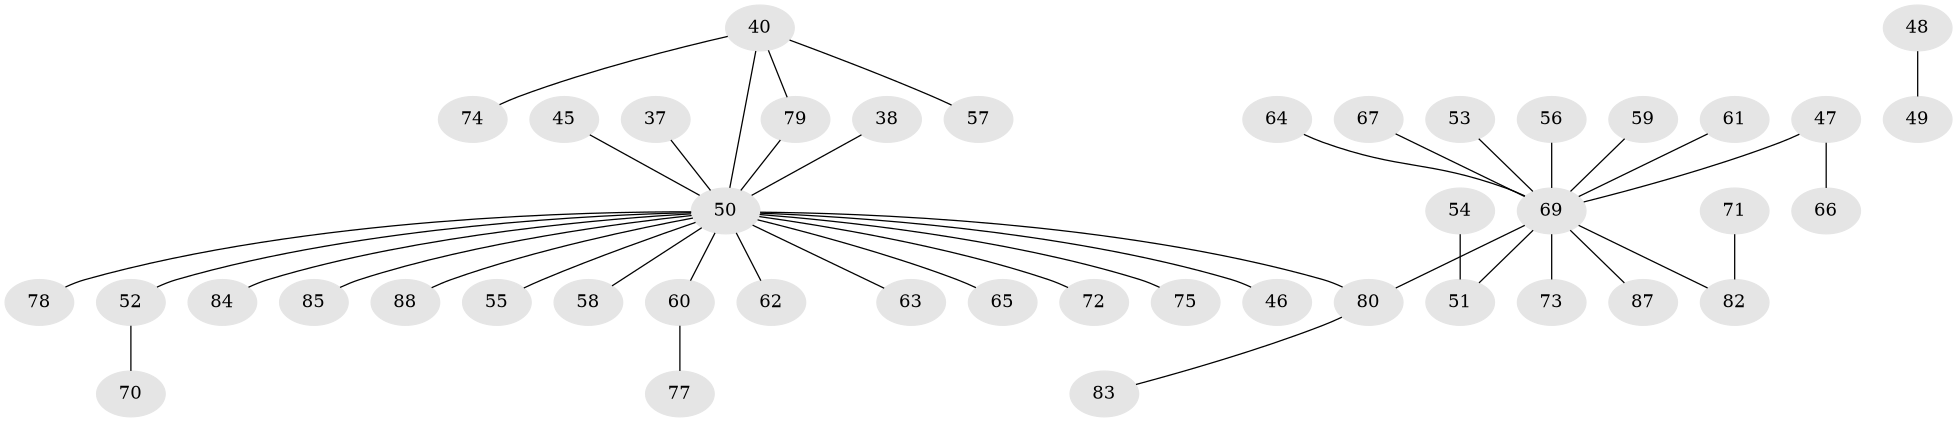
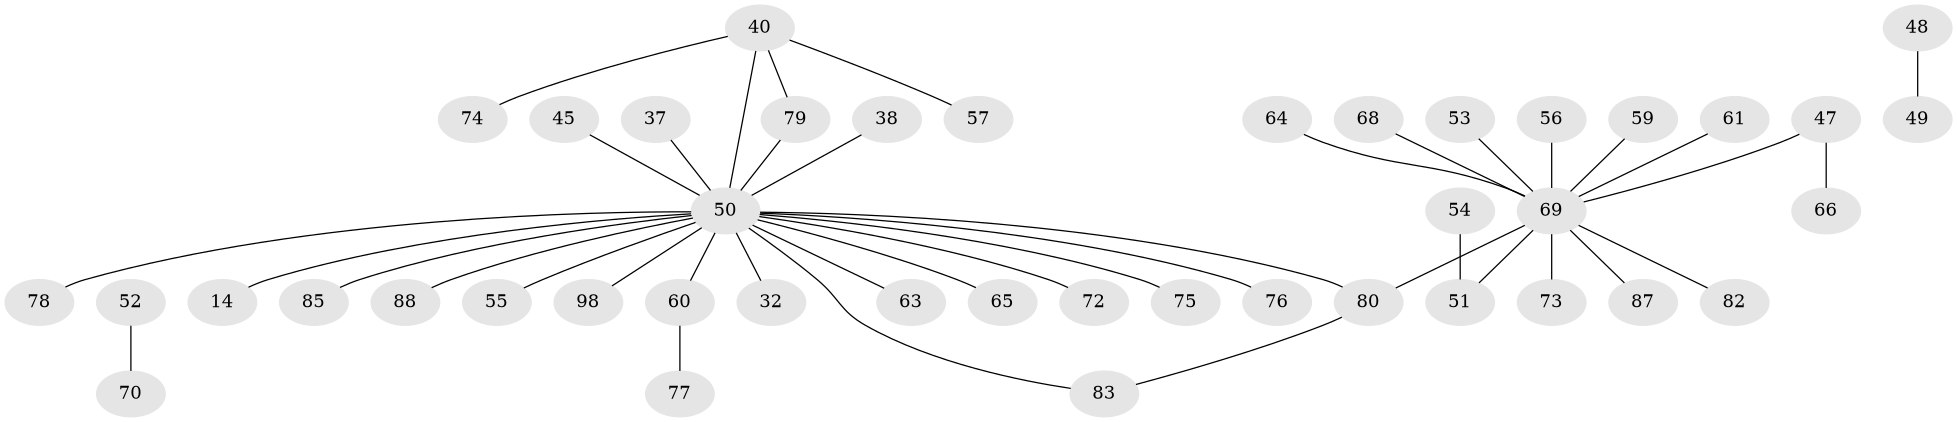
node "67": label "67" -> "68"
node "71": removed
edge "50" -- "52": now "50" -- "83"
node "84": label "84" -> "14"
node "58": label "58" -> "98"
node "62": label "62" -> "32"
node "46": label "46" -> "76"
